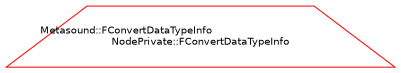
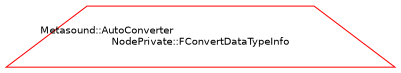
node "Metasound::FConvertDataTypeInfo NodePrivate::FConvertDataTypeInfo": label "Metasound::FConvertDataTypeInfo NodePrivate::FConvertDataTypeInfo" -> "Metasound::AutoConverter NodePrivate::FConvertDataTypeInfo"
